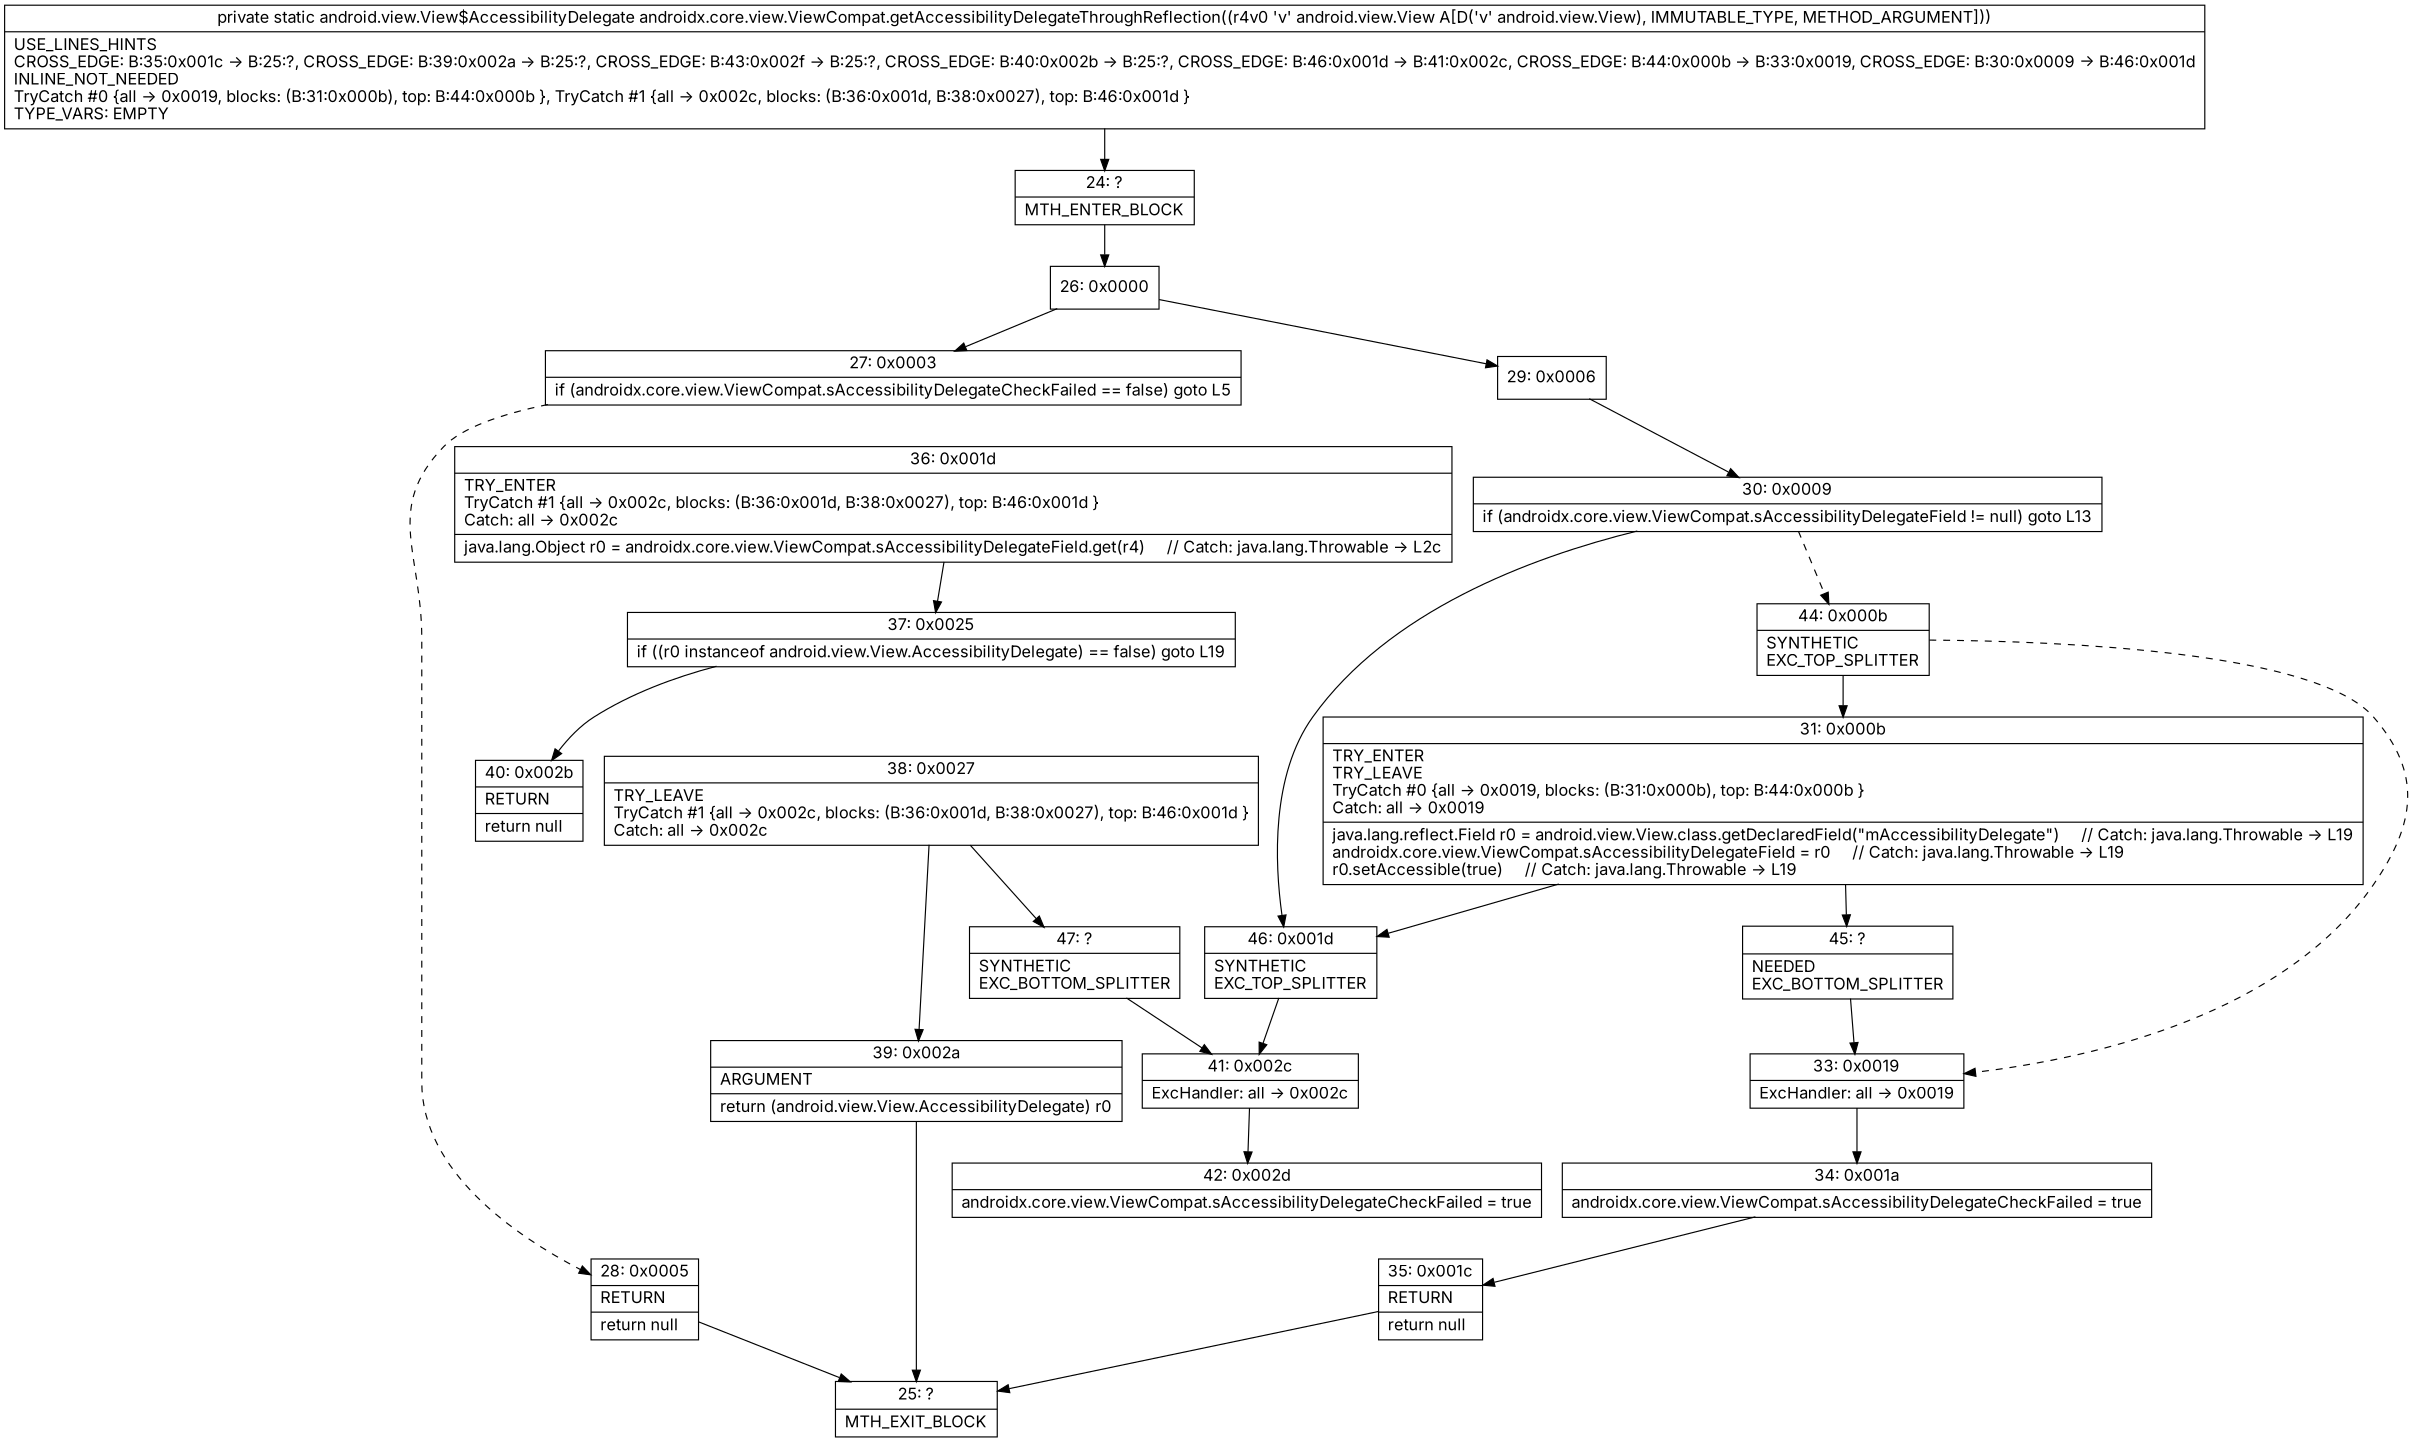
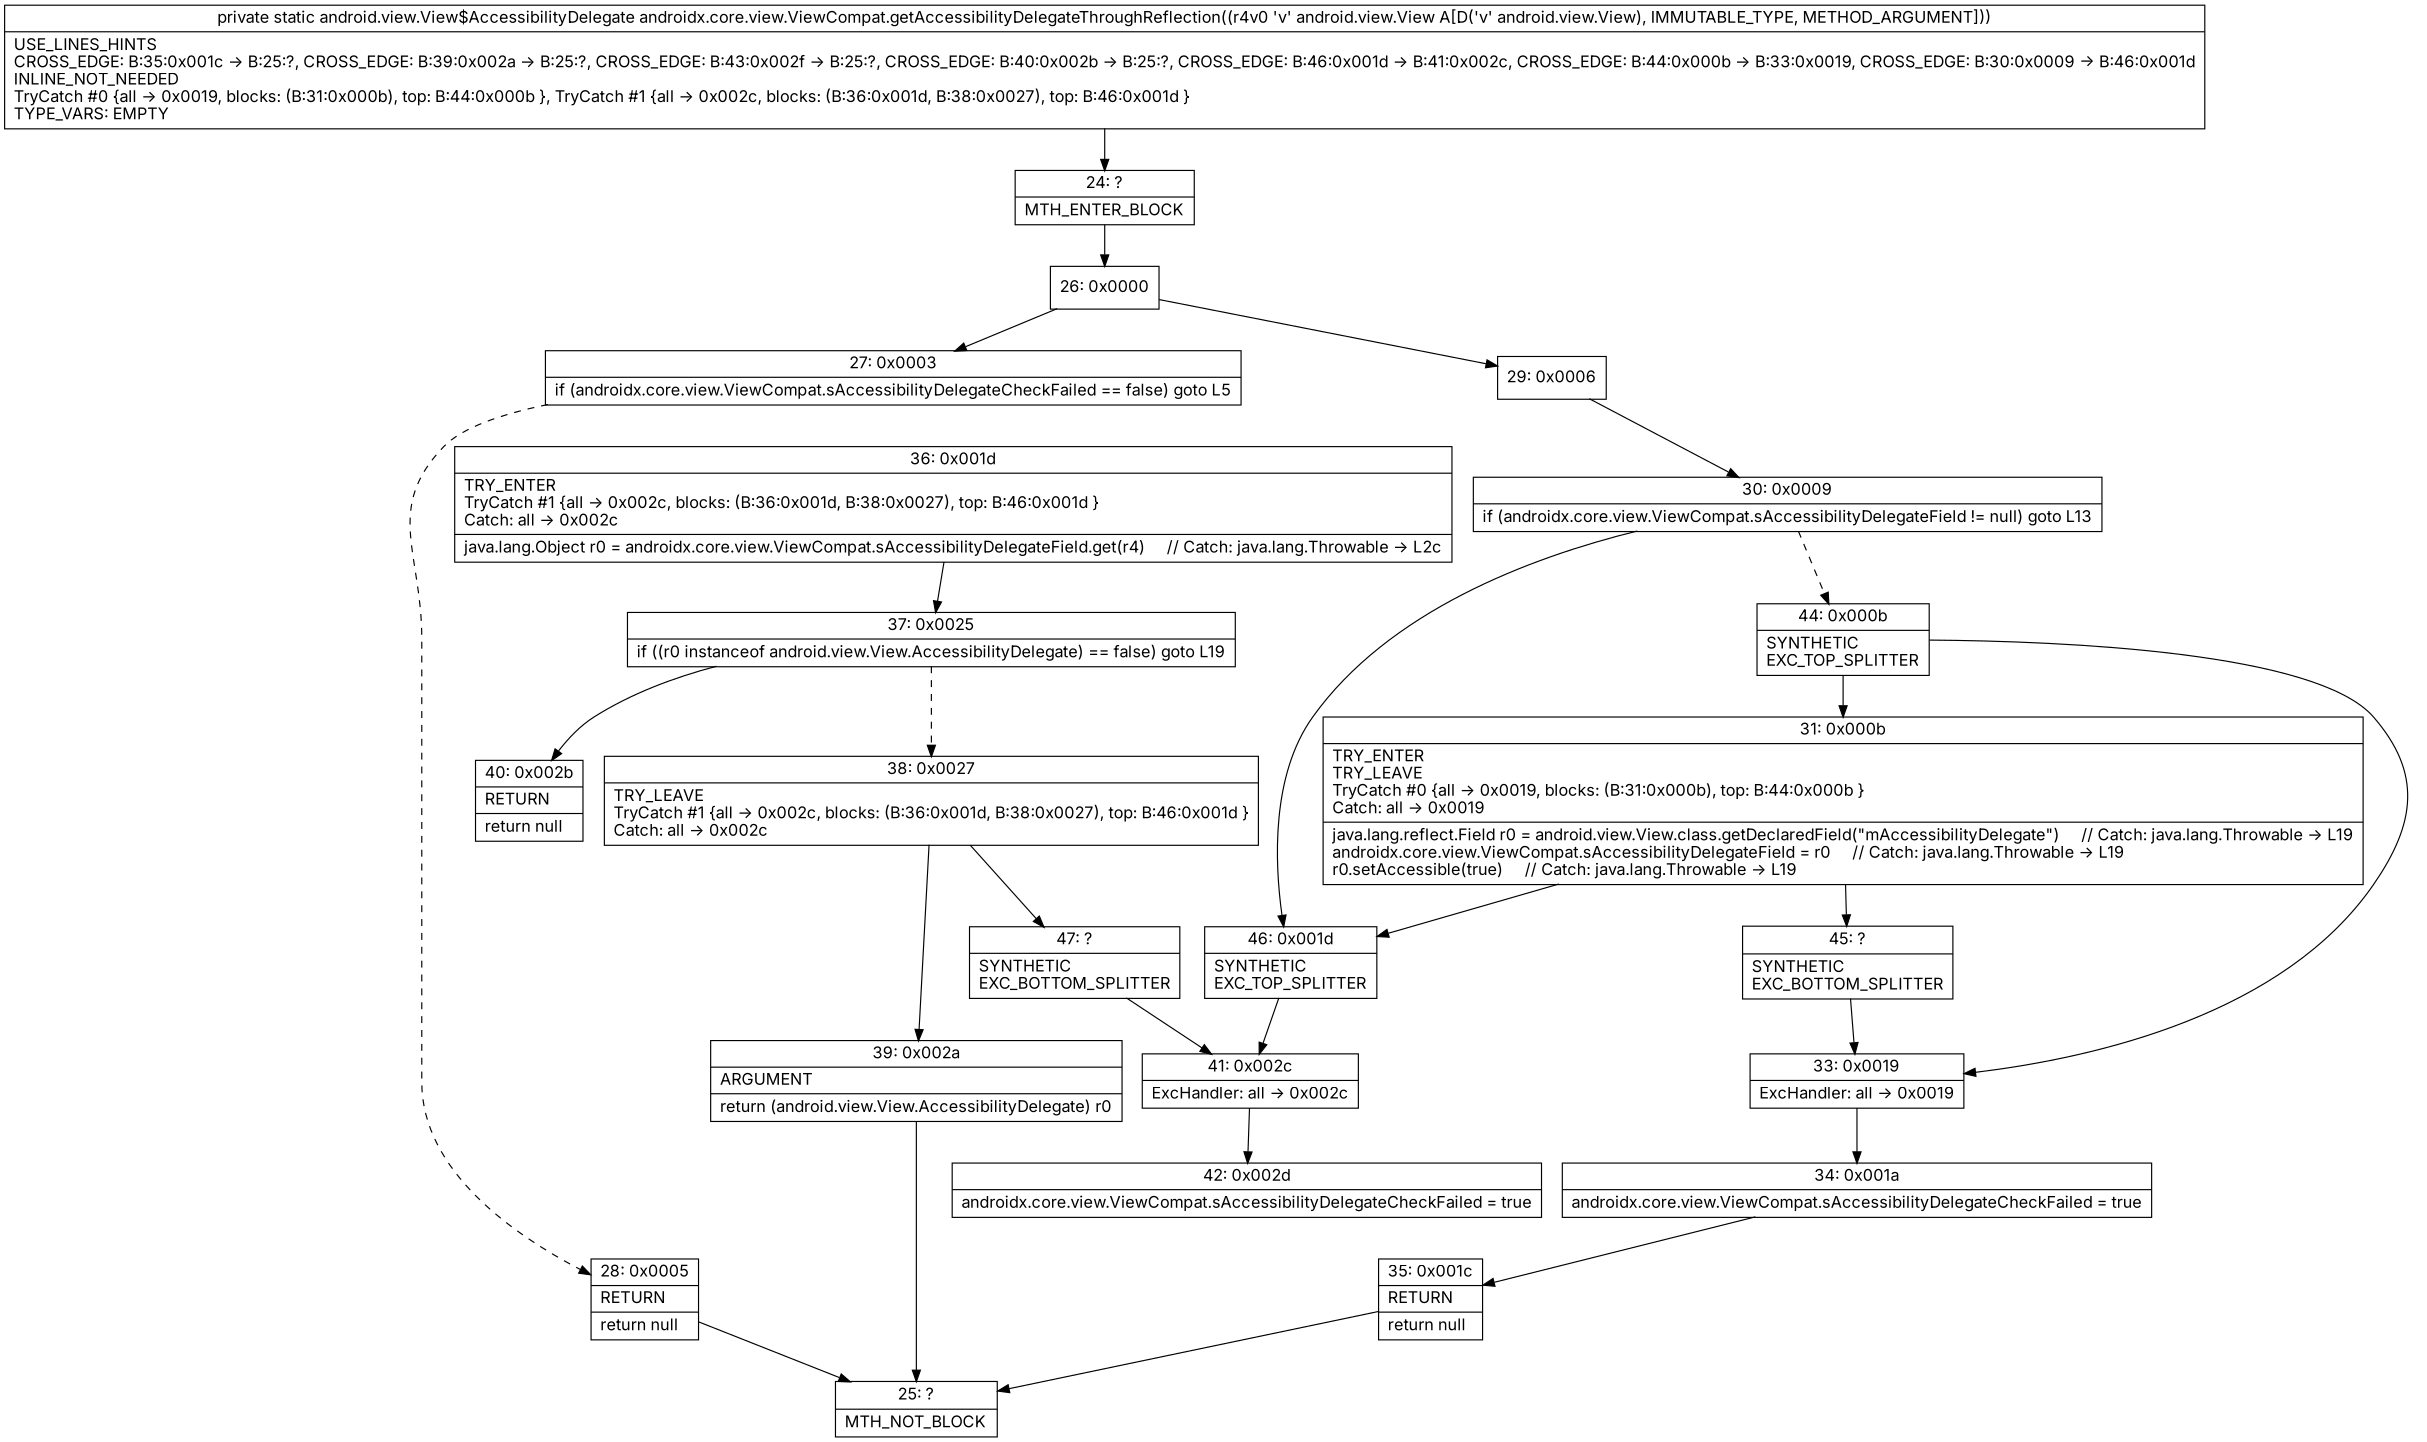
edge "37: 0x0025" -> "38: 0x0027": added
edge "44: 0x000b" -> "33: 0x0019": style dashed -> solid
node "45: ?": text "NEEDED" -> "SYNTHETIC"
node "25: ?": text "MTH_EXIT_BLOCK" -> "MTH_NOT_BLOCK"
